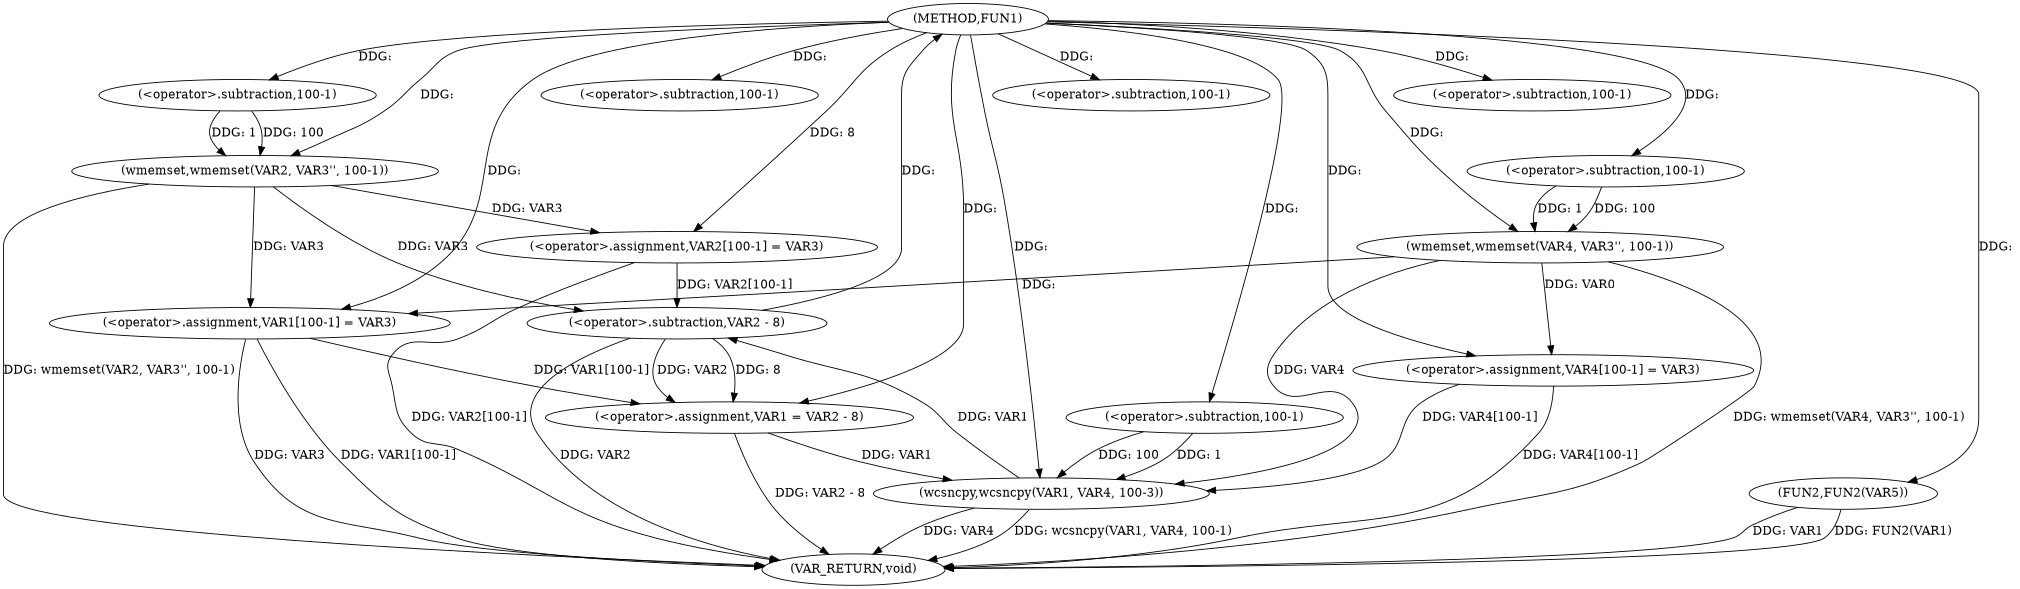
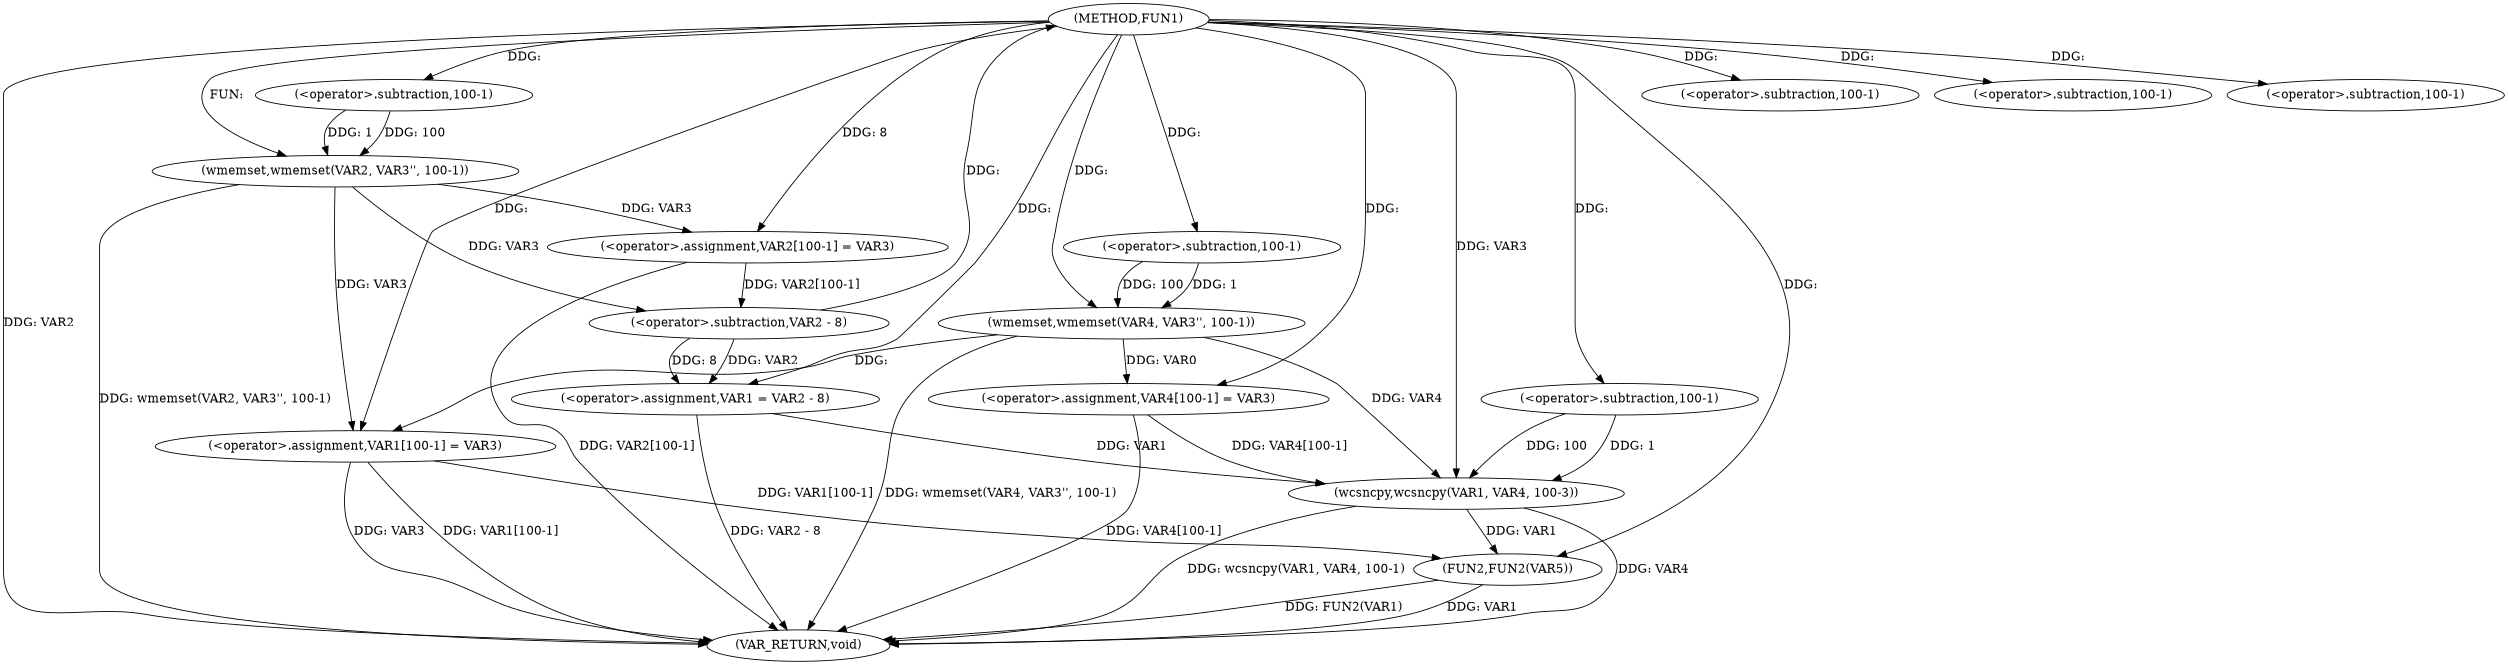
edge "(METHOD,FUN1)" -> "(wmemset,wmemset(VAR2, VAR3'', 100-1))": label "DDG: " -> "FUN: "
edge "(METHOD,FUN1)" -> "(wcsncpy,wcsncpy(VAR1, VAR4, 100-3))": label "DDG: " -> "DDG: VAR3"
edge "(<operator>.assignment,VAR1[100-1] = VAR3)" -> "(<operator>.assignment,VAR1 = VAR2 - 8)": now "(<operator>.assignment,VAR1[100-1] = VAR3)" -> "(FUN2,FUN2(VAR5))"
edge "(wcsncpy,wcsncpy(VAR1, VAR4, 100-3))" -> "(<operator>.subtraction,VAR2 - 8)": now "(wcsncpy,wcsncpy(VAR1, VAR4, 100-3))" -> "(FUN2,FUN2(VAR5))"
edge "(<operator>.subtraction,VAR2 - 8)" -> "(VAR_RETURN,void)": now "(METHOD,FUN1)" -> "(VAR_RETURN,void)"
